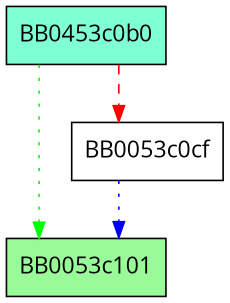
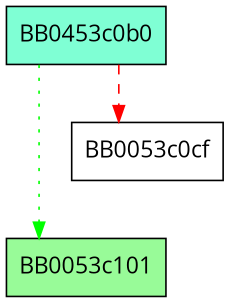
edge "BB0053c0cf" -> "BB0053c101": removed
